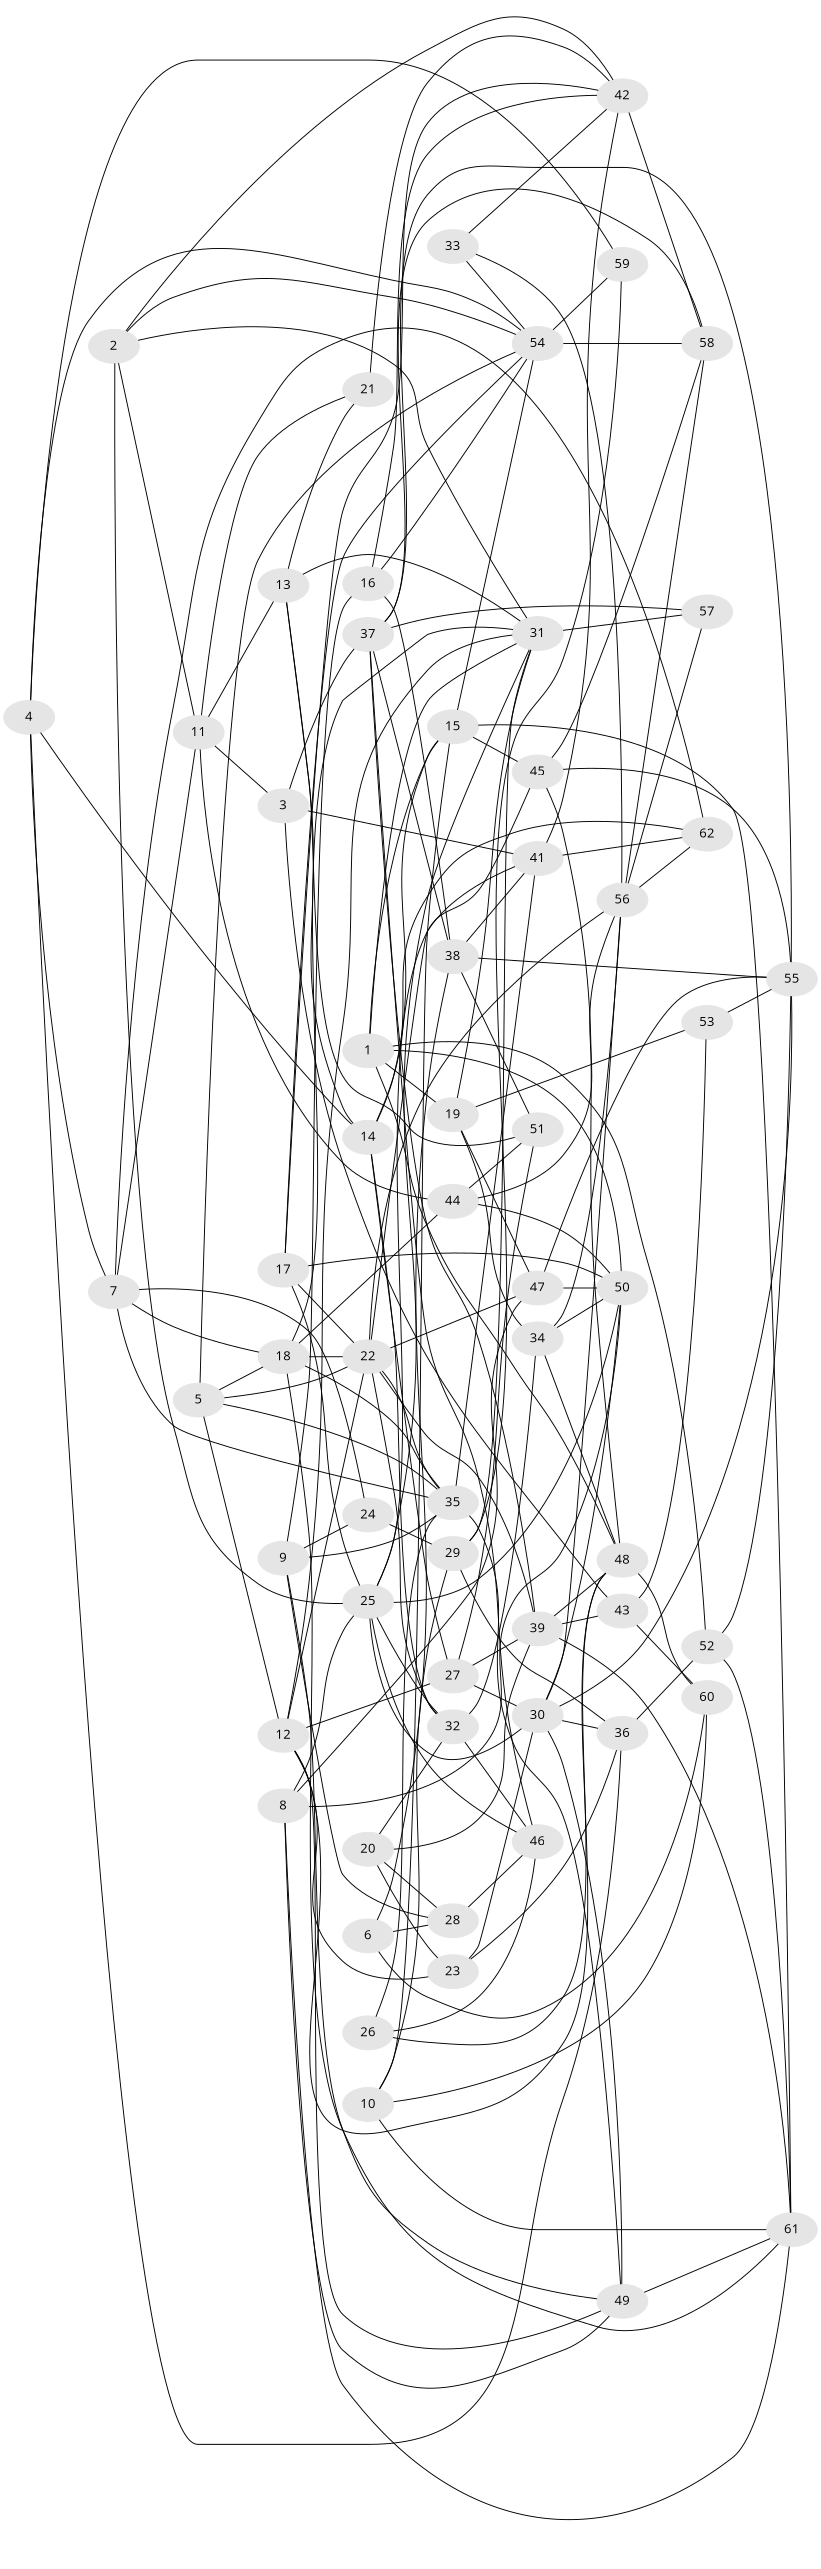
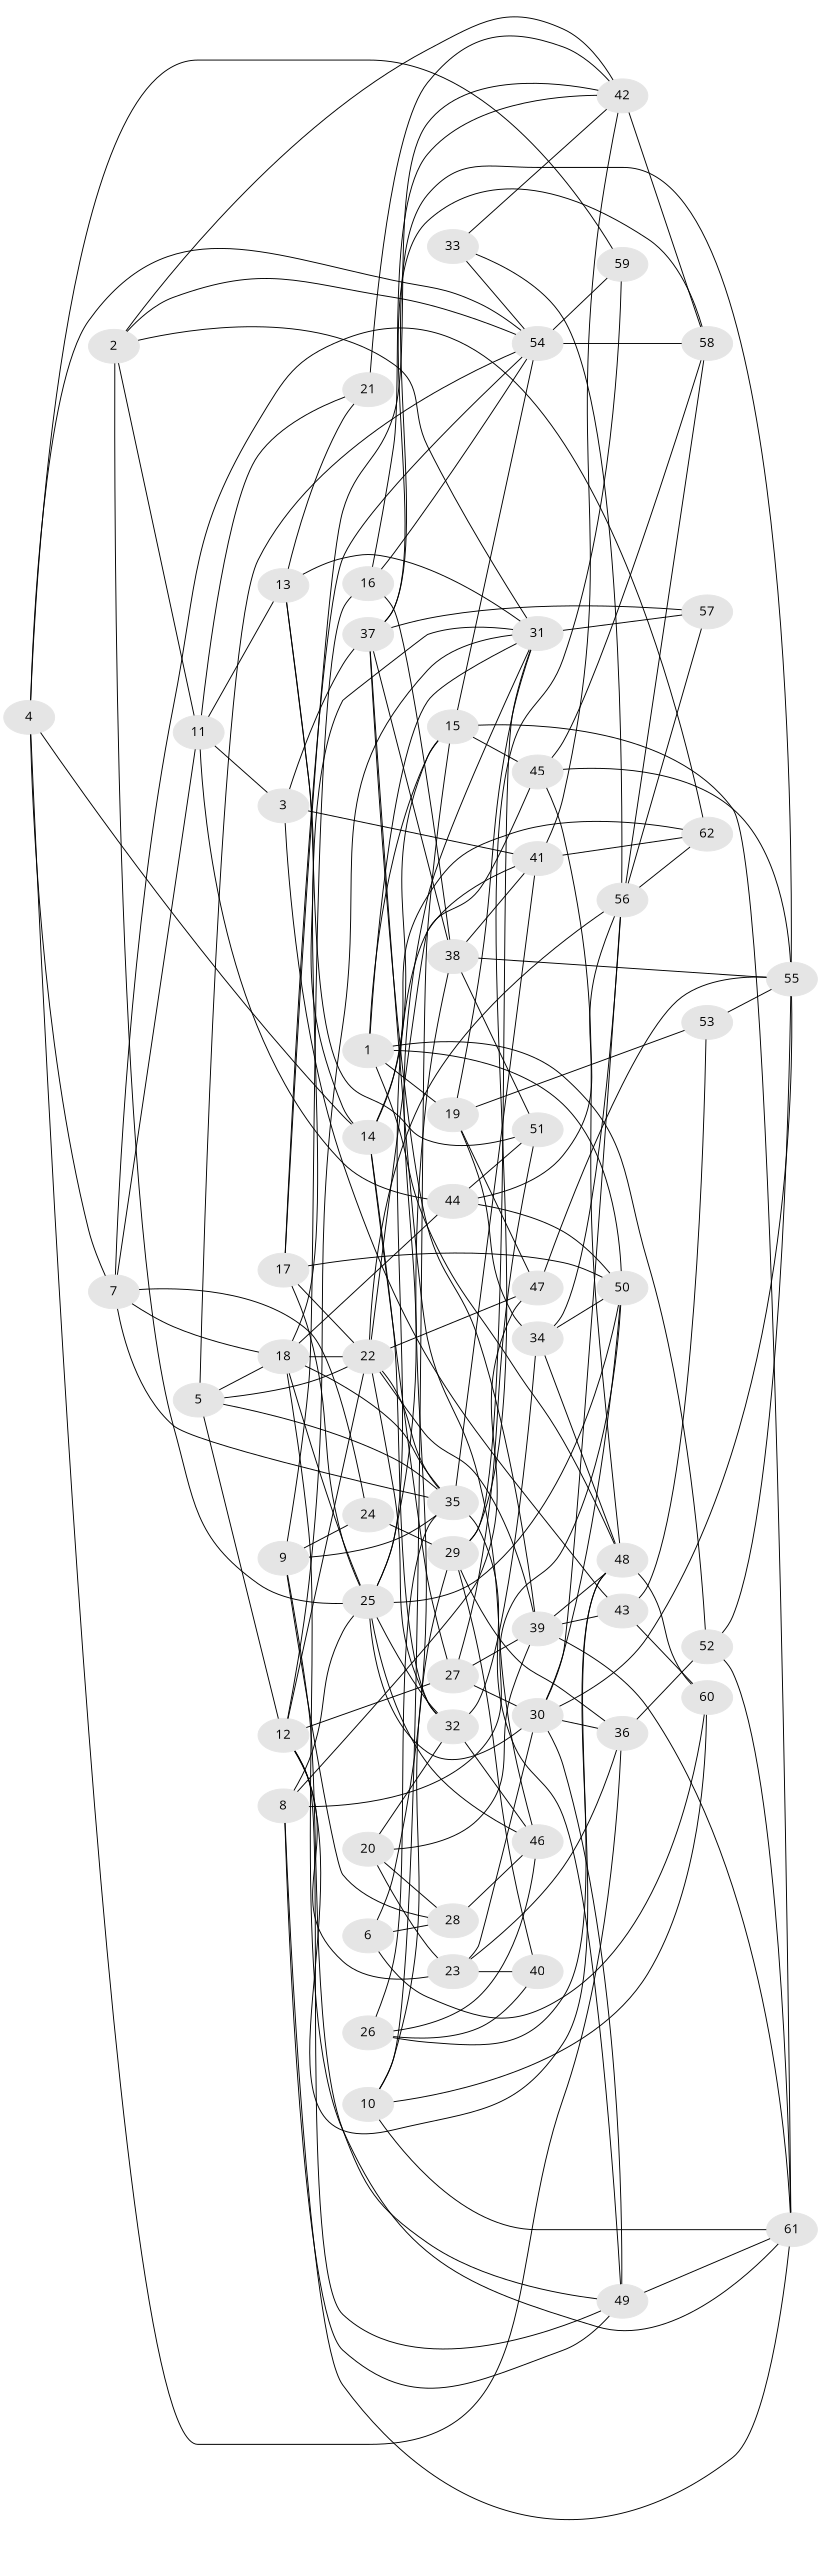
edge "47" -- "50": removed
edge "18" -- "25": added
node "40": added
